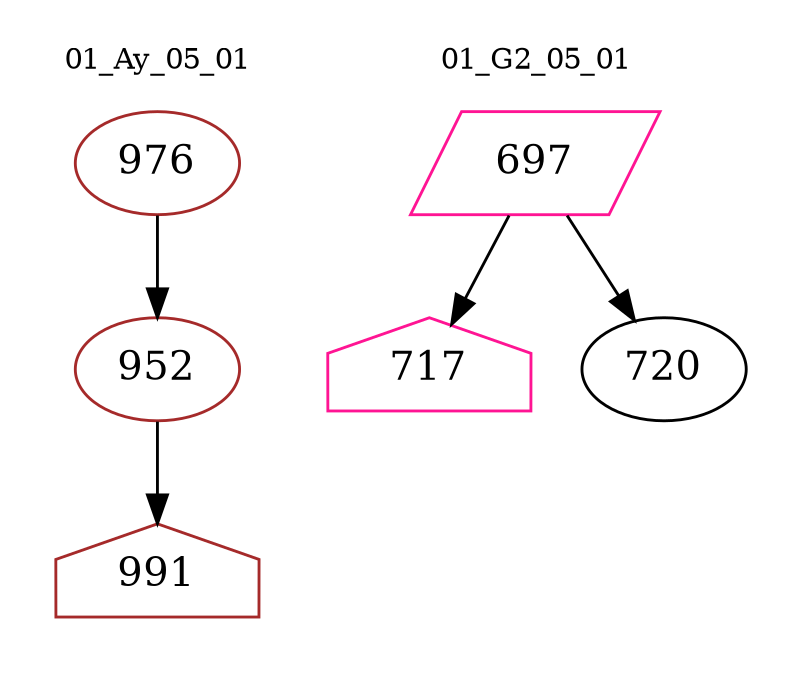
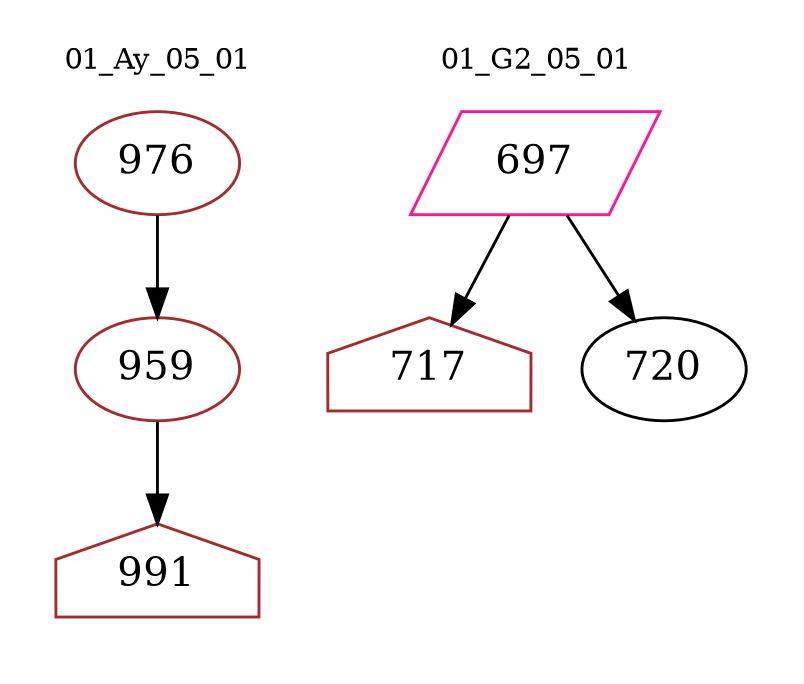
node "952": label "952" -> "959"
node "717": color deeppink -> brown
